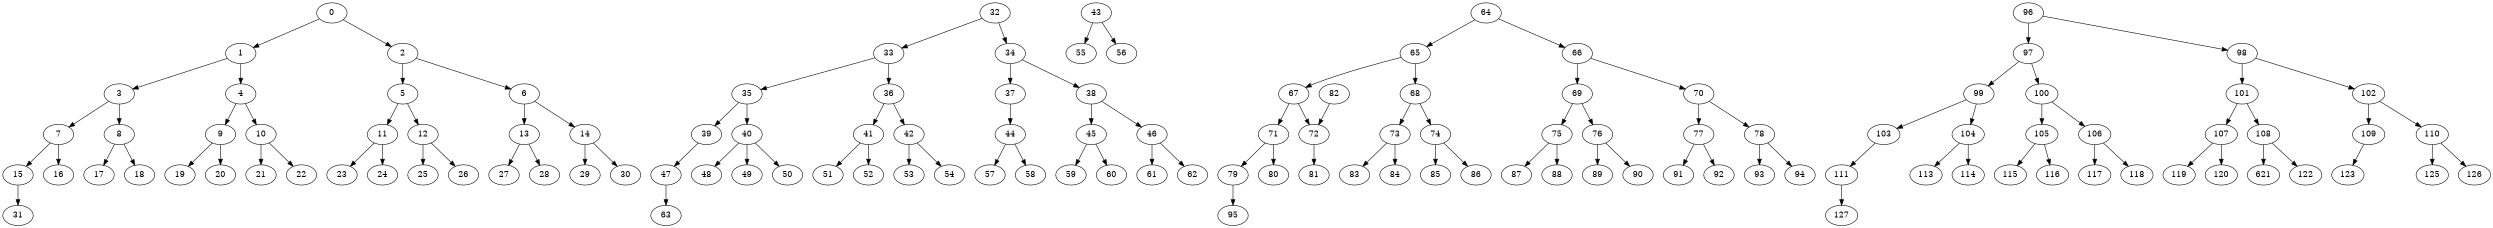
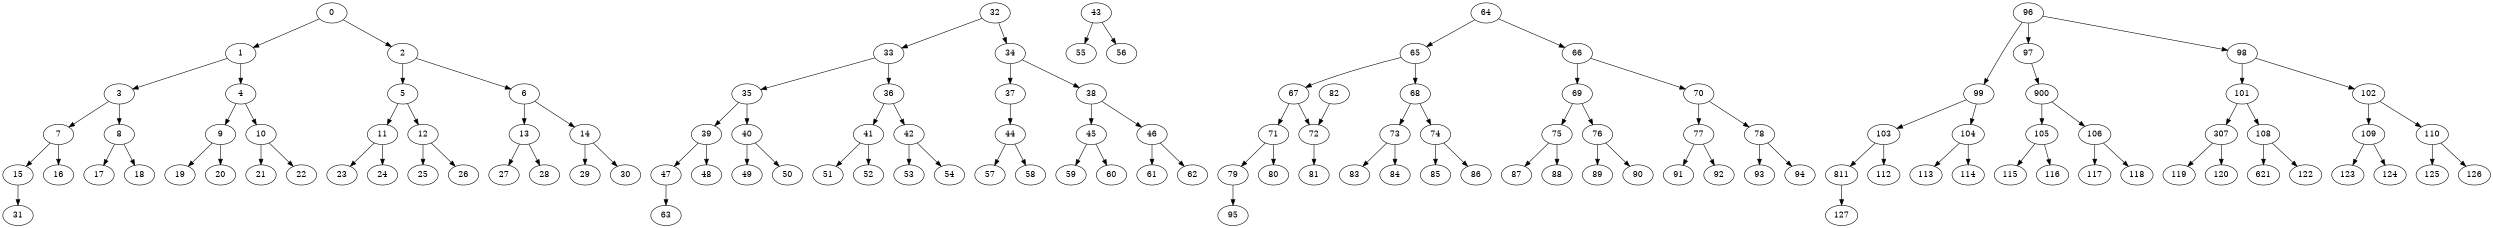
edge "97" -> "99": now "96" -> "99"
node "100": label "100" -> "900"
node "107": label "107" -> "307"
edge "40" -> "48": now "39" -> "48"
node "111": label "111" -> "811"
node "112": added
node "124": added
